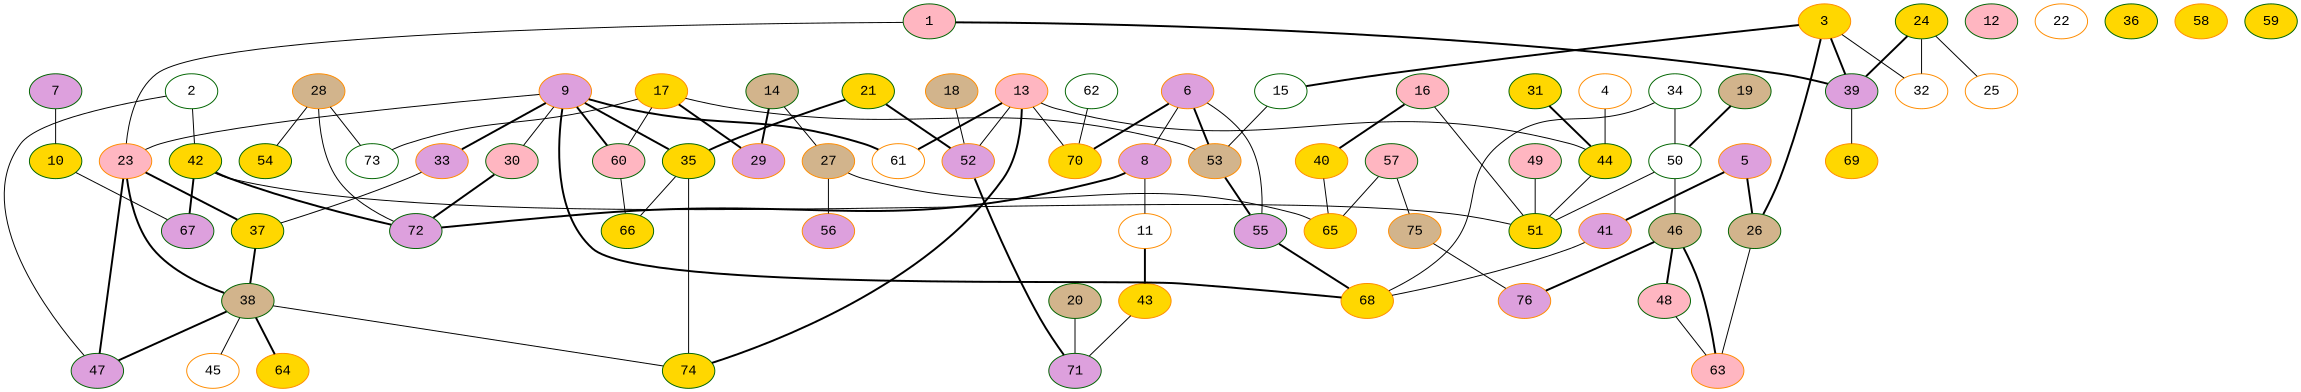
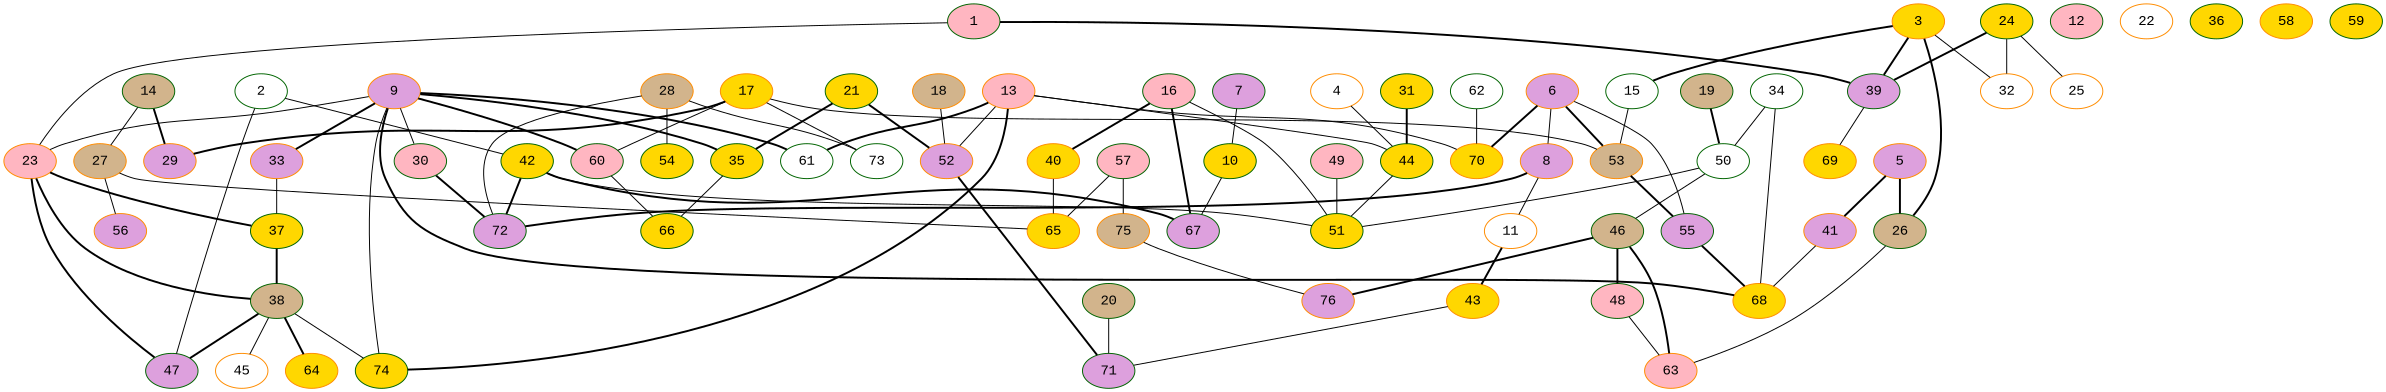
node "61": color darkorange -> darkgreen
edge "16" -- "67": added
edge "35" -- "74": now "9" -- "74"
